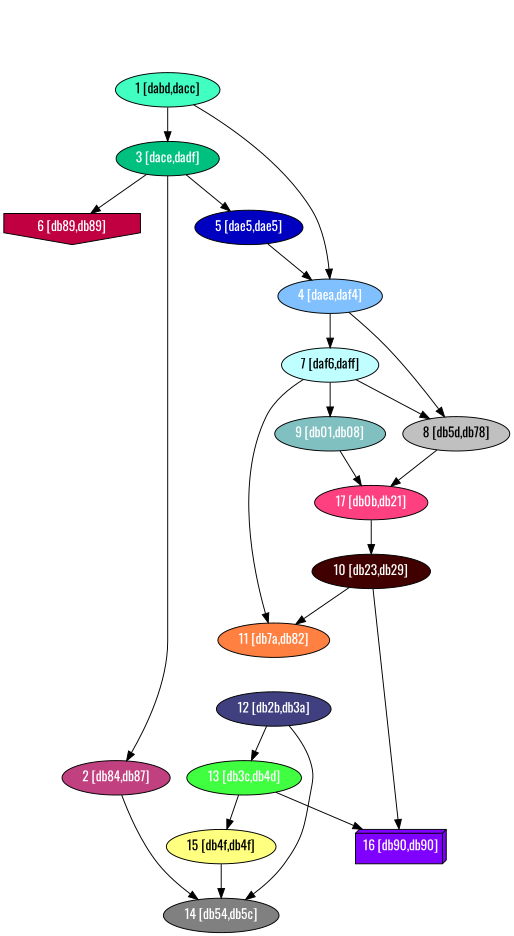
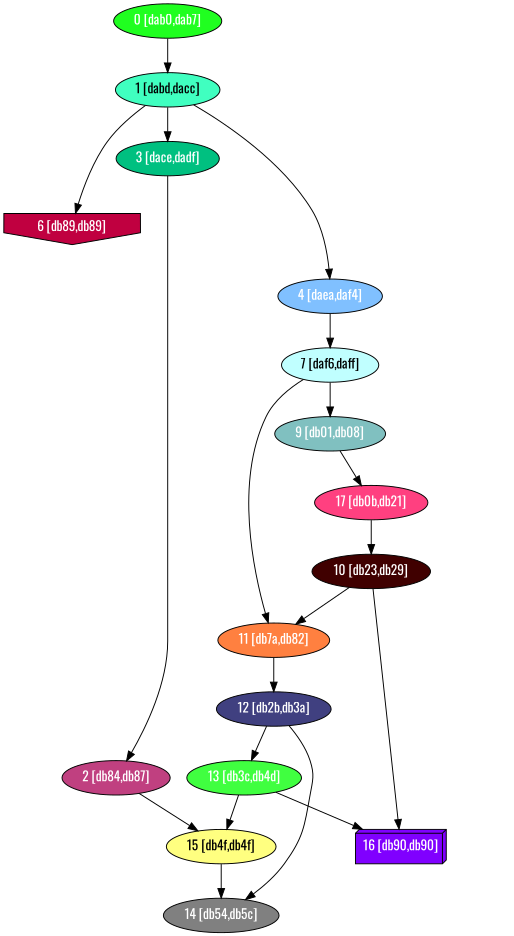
node "0 [dab0,dab7]": added
edge "3 [dace,dadf]" -> "6 [db89,db89]": now "1 [dabd,dacc]" -> "6 [db89,db89]"
node "5 [dae5,dae5]": removed
node "8 [db5d,db78]": removed
edge "11 [db7a,db82]" -> "12 [db2b,db3a]": added
edge "2 [db84,db87]" -> "14 [db54,db5c]": now "2 [db84,db87]" -> "15 [db4f,db4f]"
